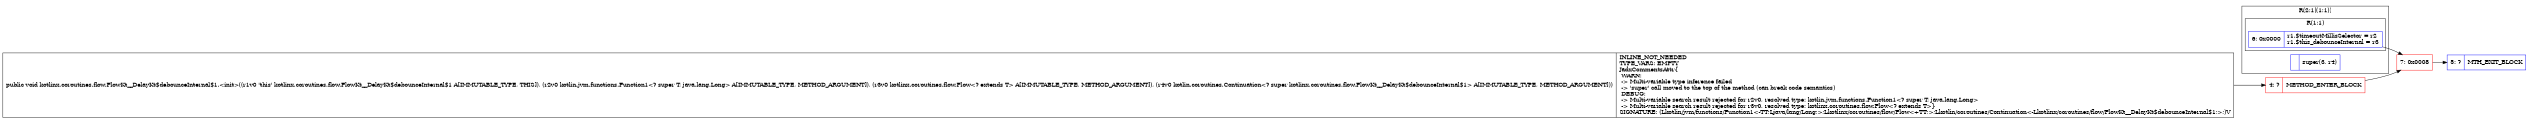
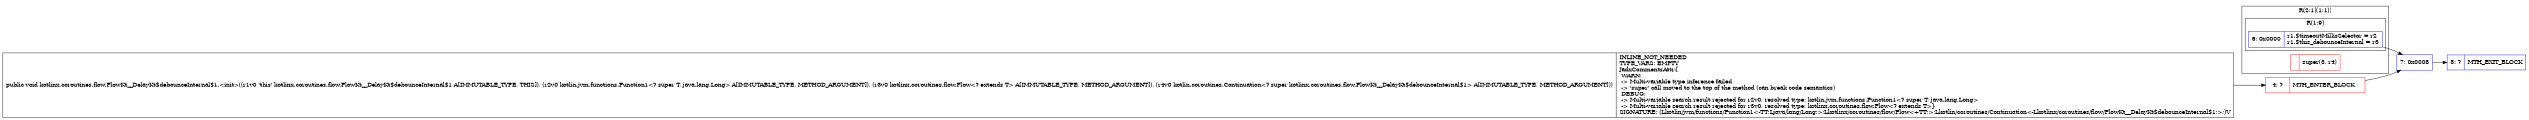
cluster "R(1:1)": label "R(1:1)" -> "R(1:9)"
node "super(3, r4)": color blue -> red
node "7: 0x0008": color red -> blue
node "4: ?": text "METHOD_ENTER_BLOCK" -> "MTH_ENTER_BLOCK"
